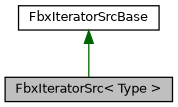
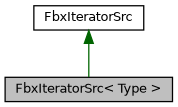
node "FbxIteratorSrcBase": label "FbxIteratorSrcBase" -> "FbxIteratorSrc"
